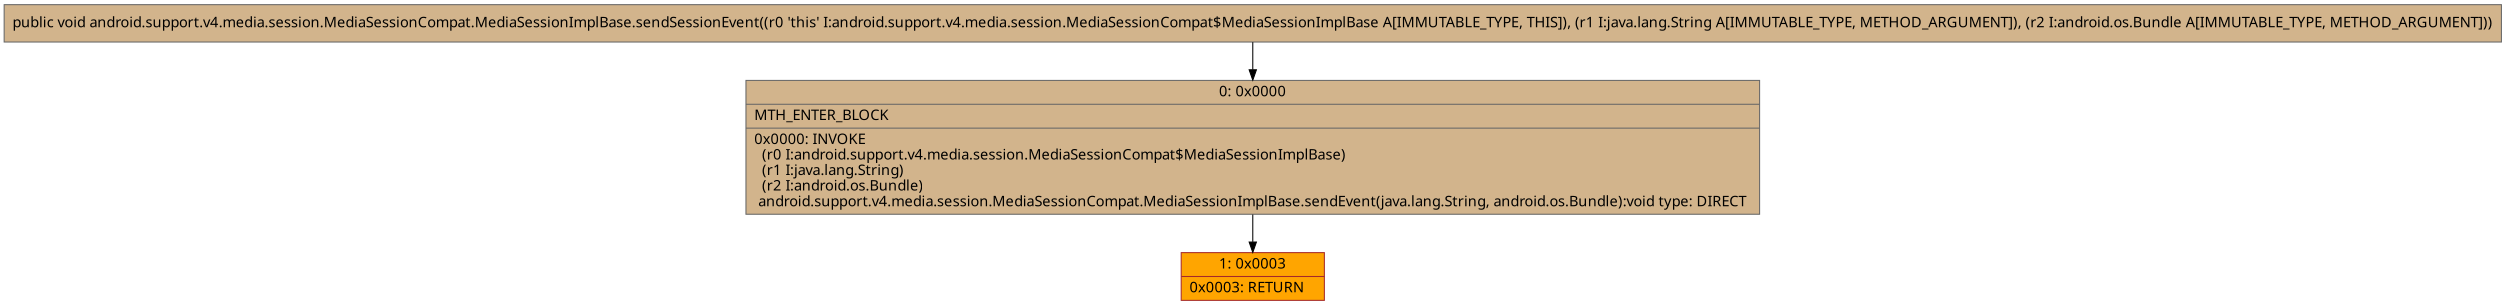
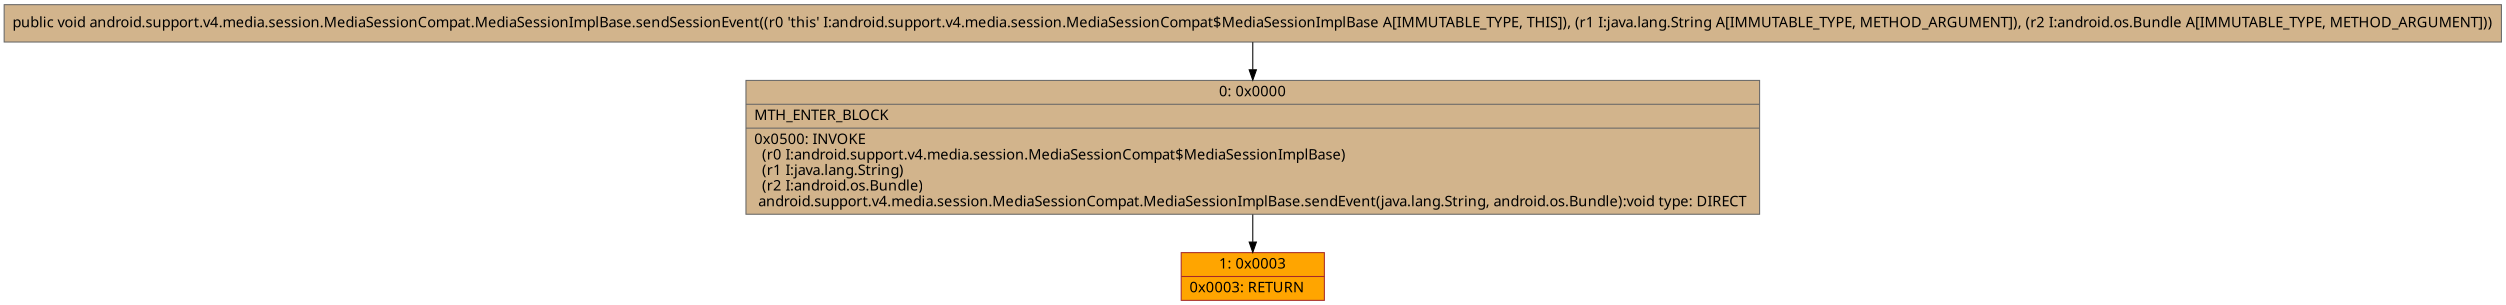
node "0: 0x0000": text "0x0000: INVOKE" -> "0x0500: INVOKE"
